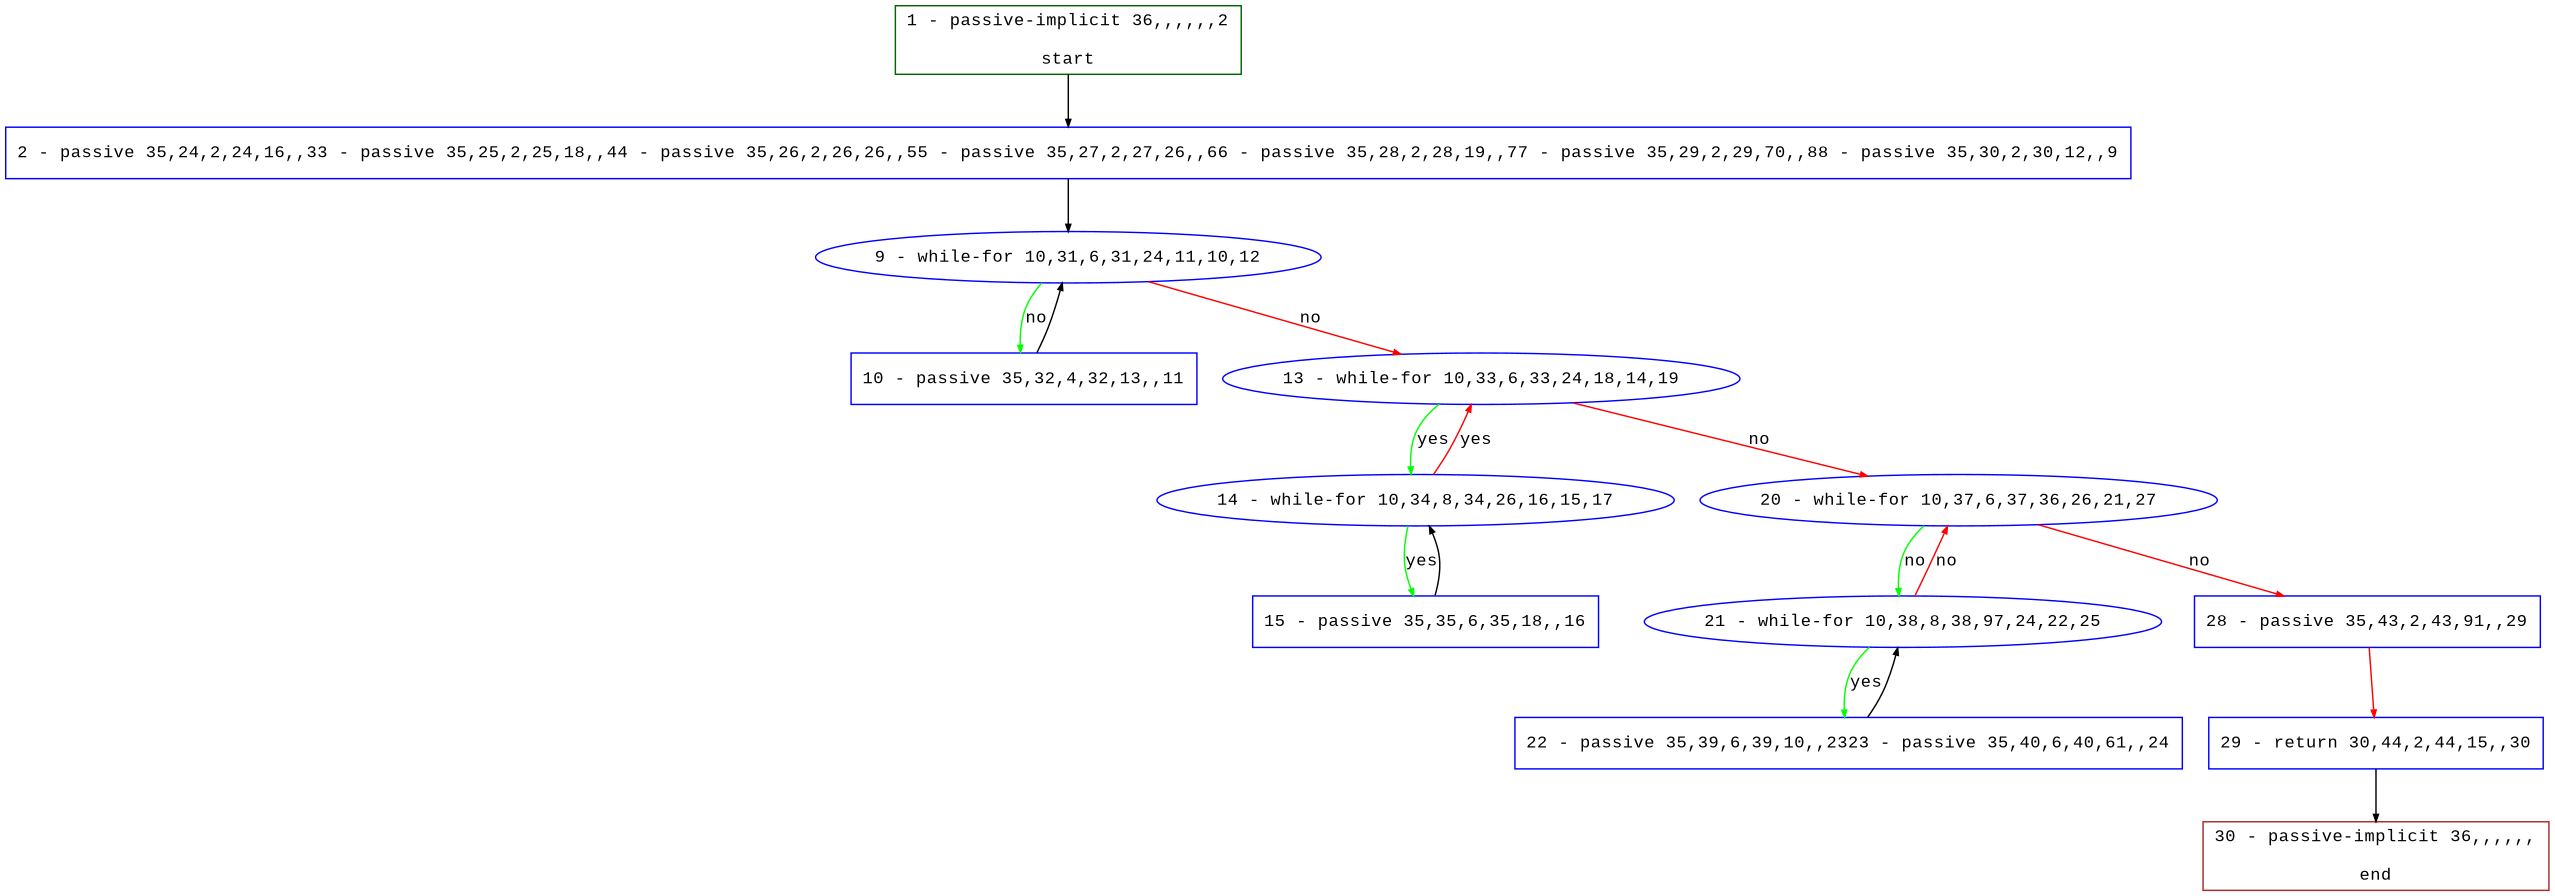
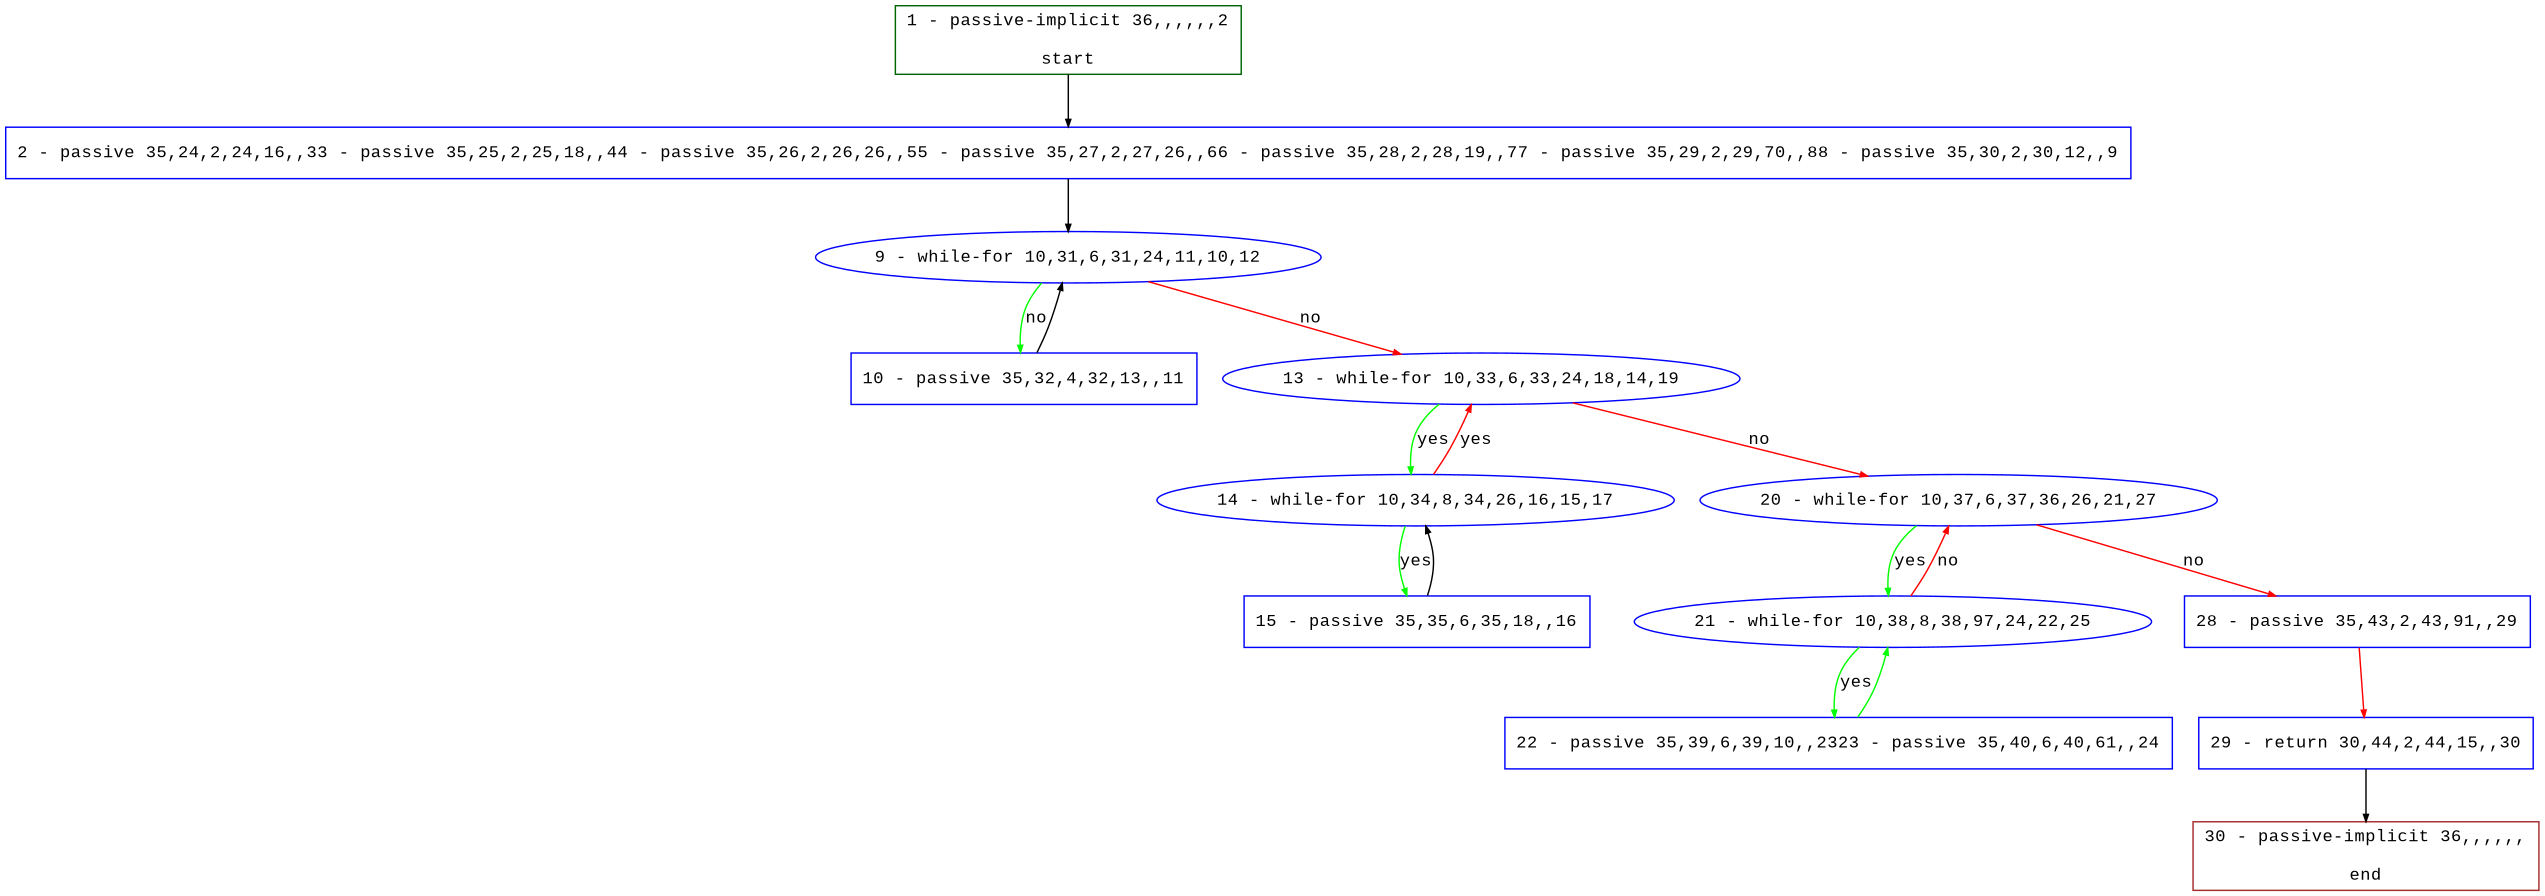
edge "20 - while-for 10,37,6,37,36,26,21,27" -> "21 - while-for 10,38,8,38,97,24,22,25": label "no" -> "yes"
edge "22 - passive 35,39,6,39,10,,2323 - passive 35,40,6,40,61,,24" -> "21 - while-for 10,38,8,38,97,24,22,25": color #000000 -> #00ff00
